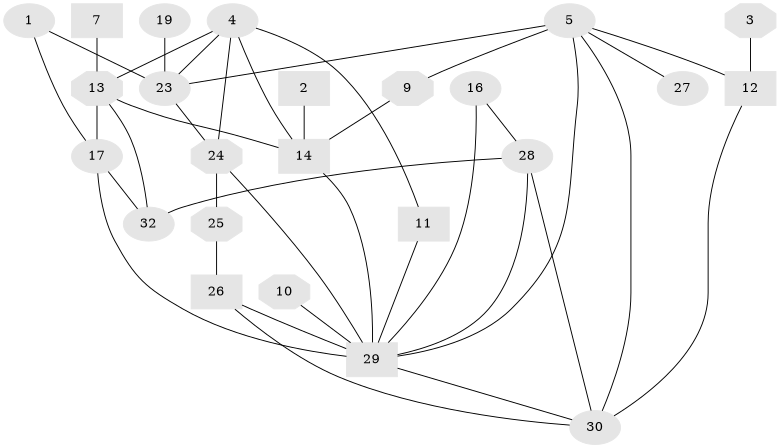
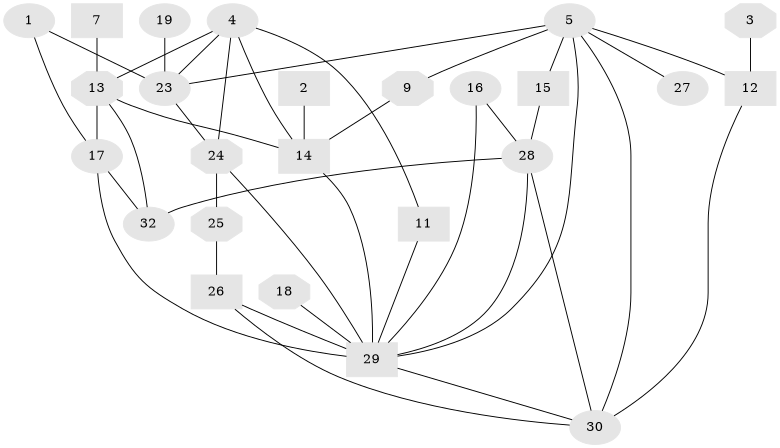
node "15": added
node "10": label "10" -> "18"
